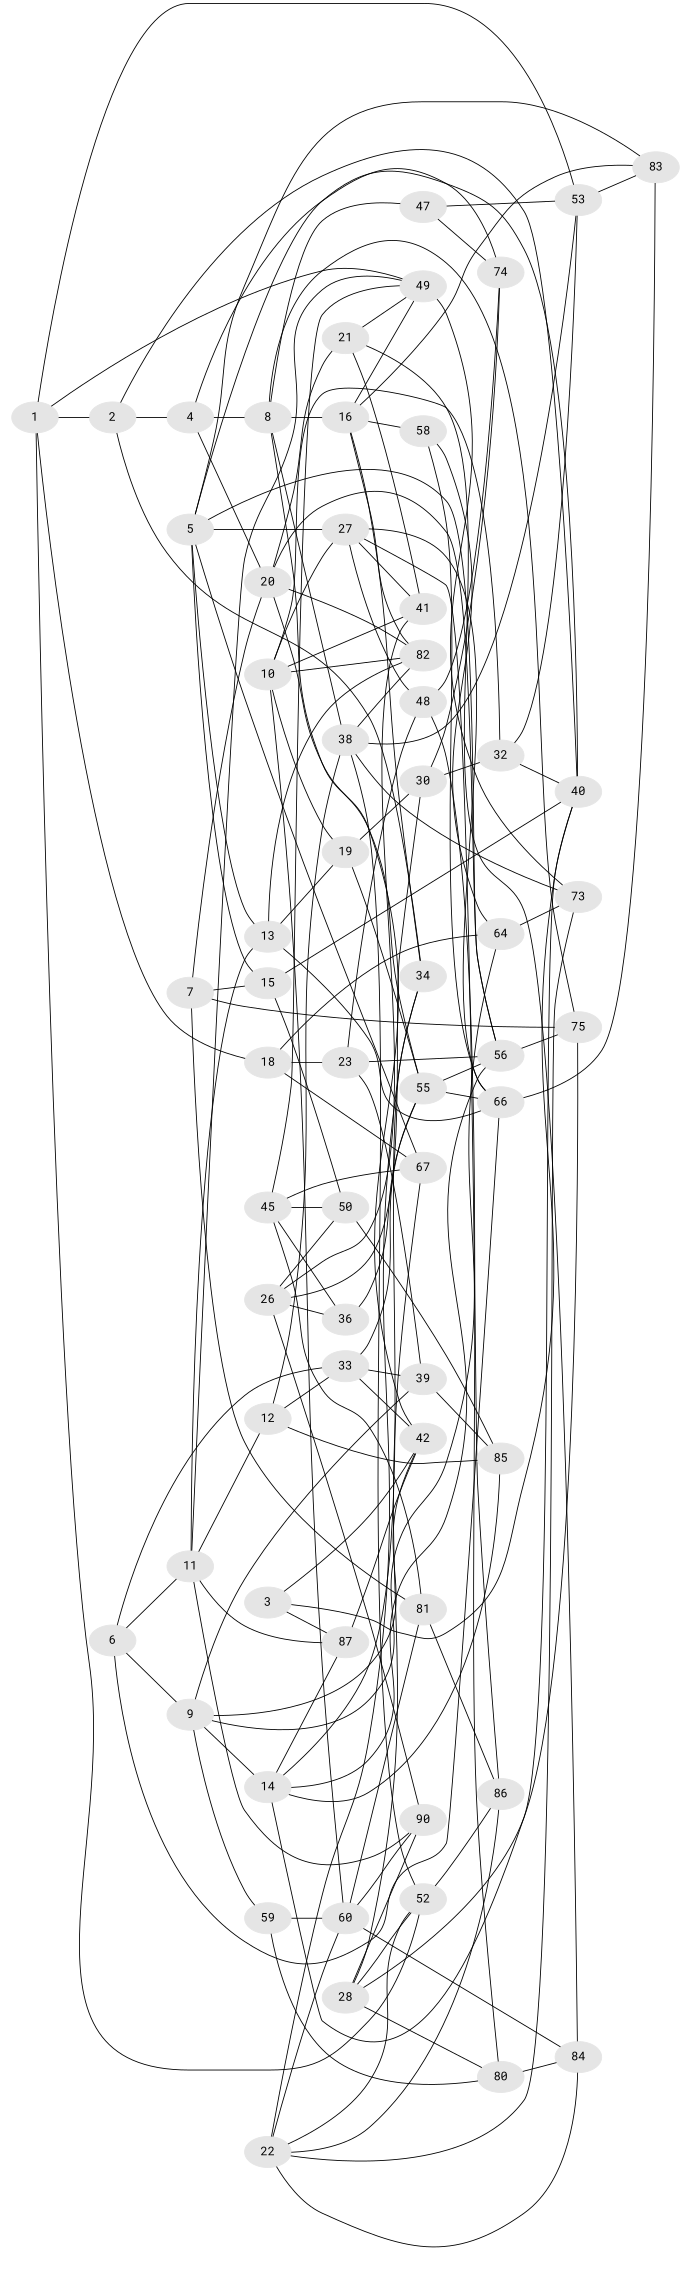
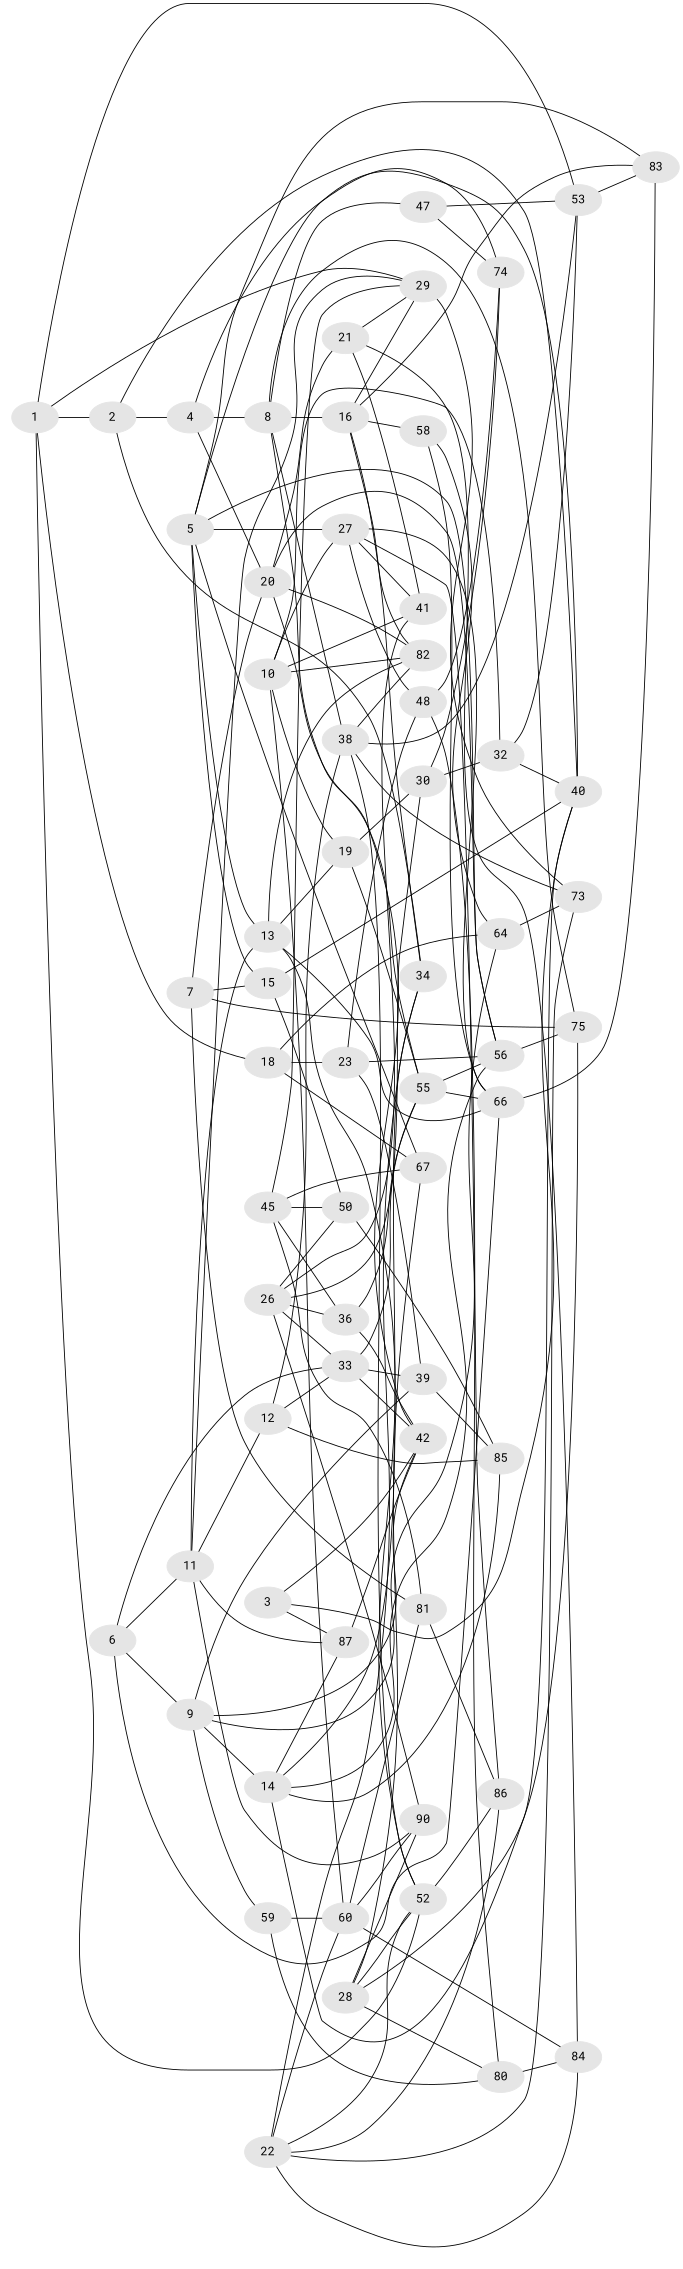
node "49": label "49" -> "29"
edge "13" -- "52": added
edge "26" -- "33": added
edge "36" -- "42": added
